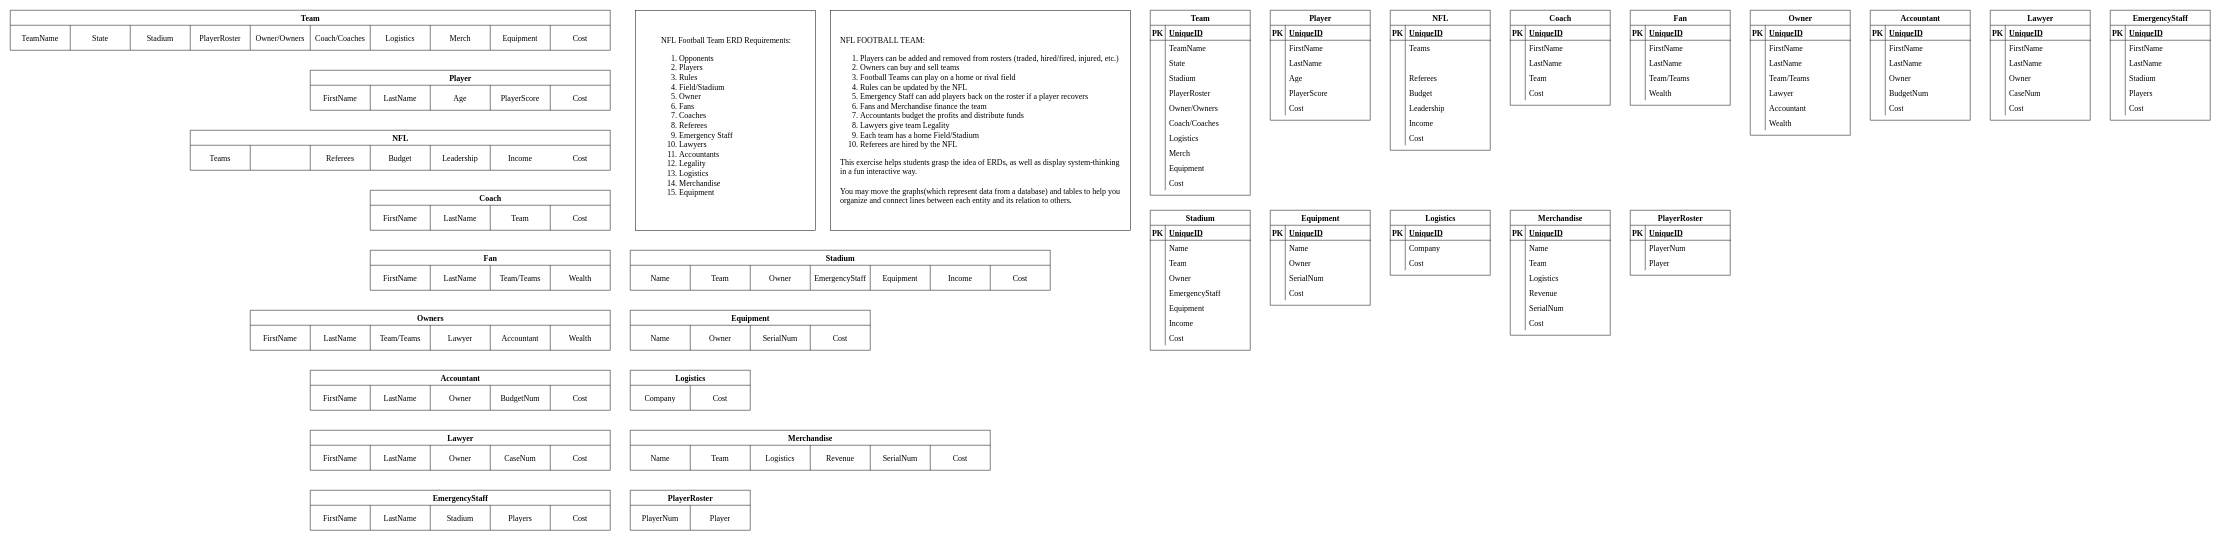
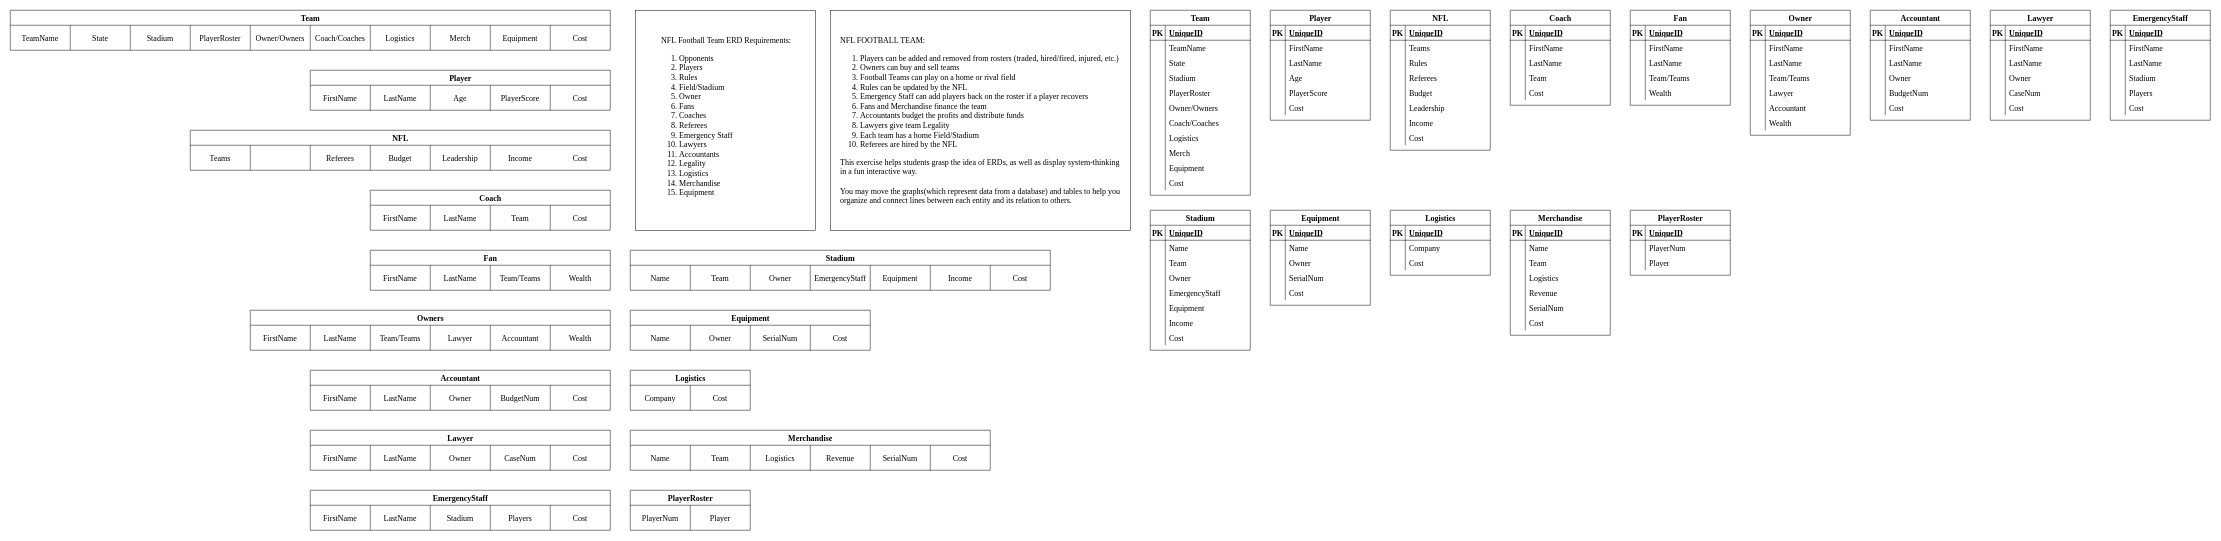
node "Rules": added
